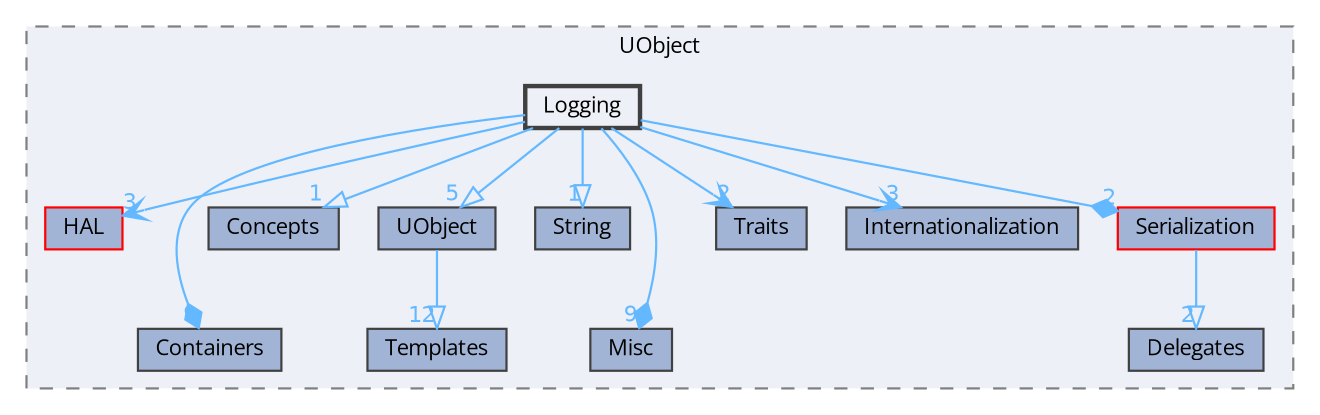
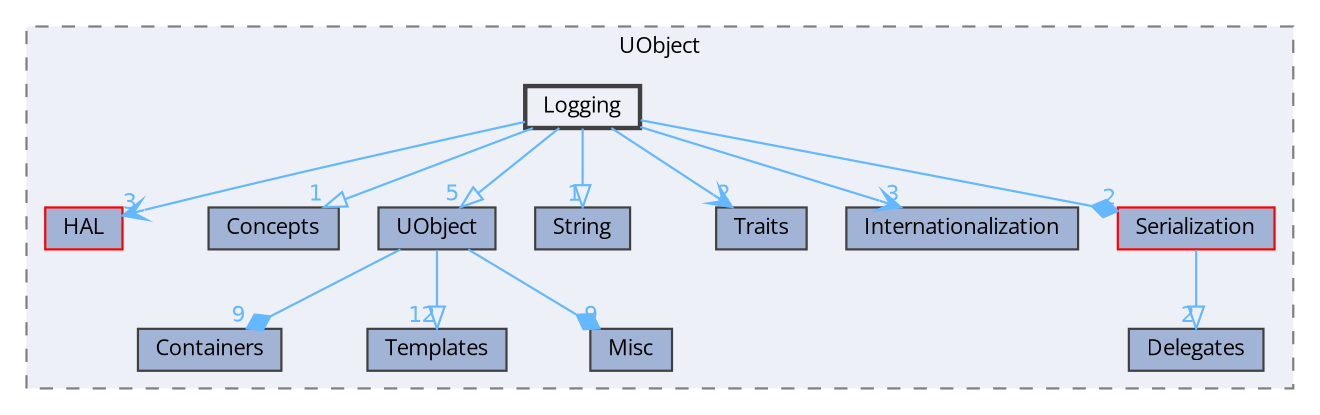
edge "Logging" -> "Containers": now "UObject" -> "Containers"
edge "Logging" -> "Misc": now "UObject" -> "Misc"
